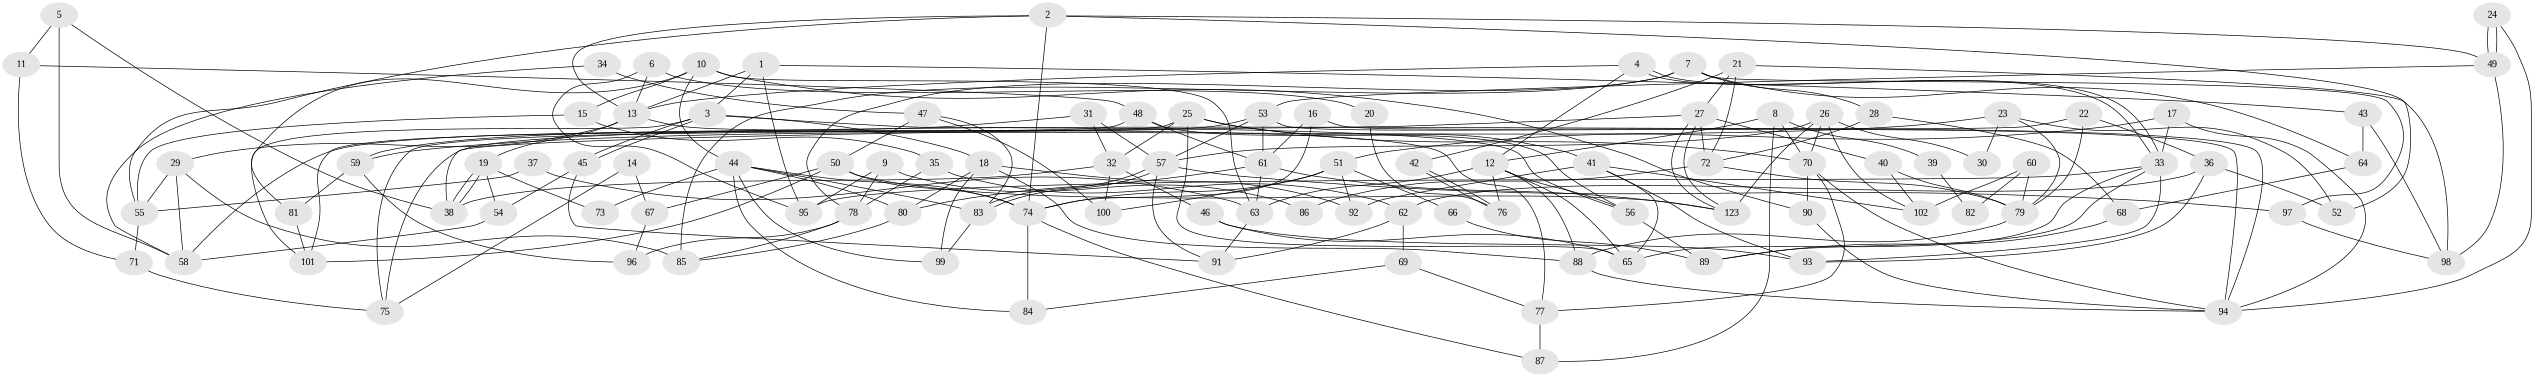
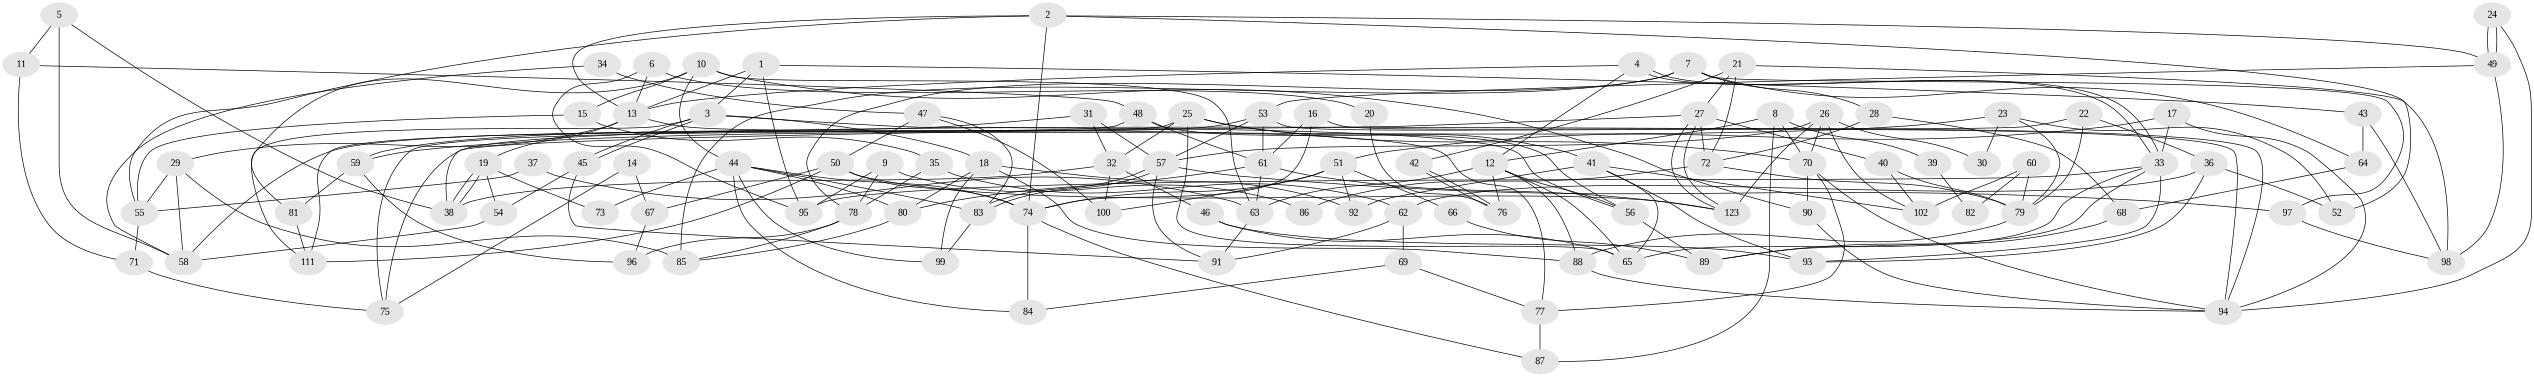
node "101": label "101" -> "111"
